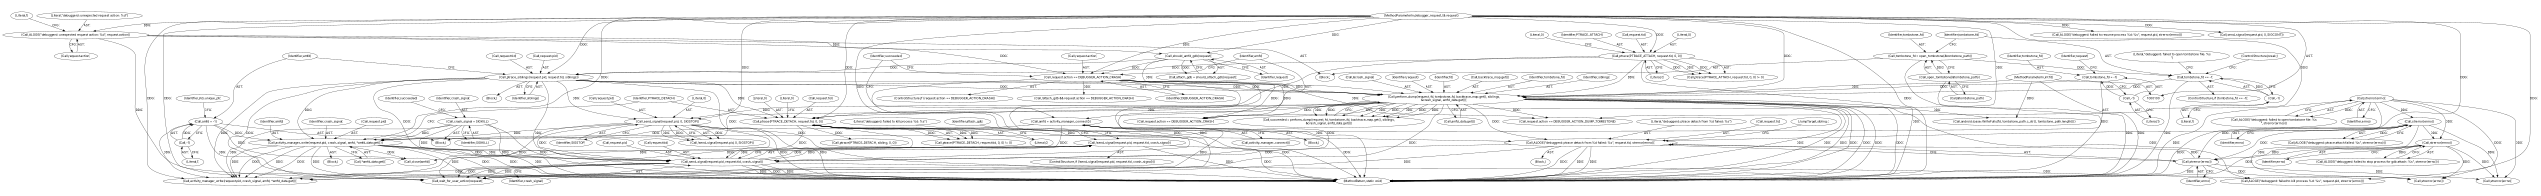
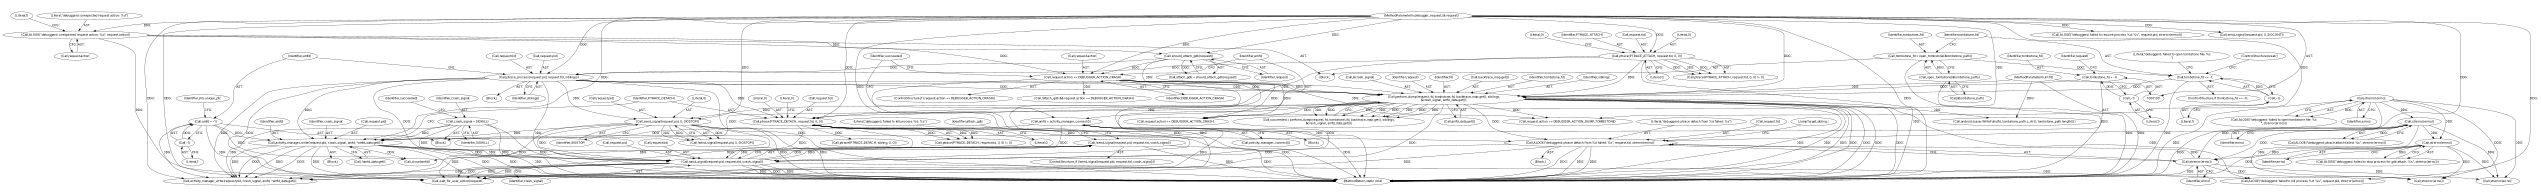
node "(Call,should_amfd_gdb(request))": label "(Call,should_amfd_gdb(request))" -> "(Call,should_attach_gdb(request))"
node "(Call,ptrace_siblings(request.pid, request.tid, siblings))": label "(Call,ptrace_siblings(request.pid, request.tid, siblings))" -> "(Call,ptrace_process(request.pid, request.tid, siblings))"
